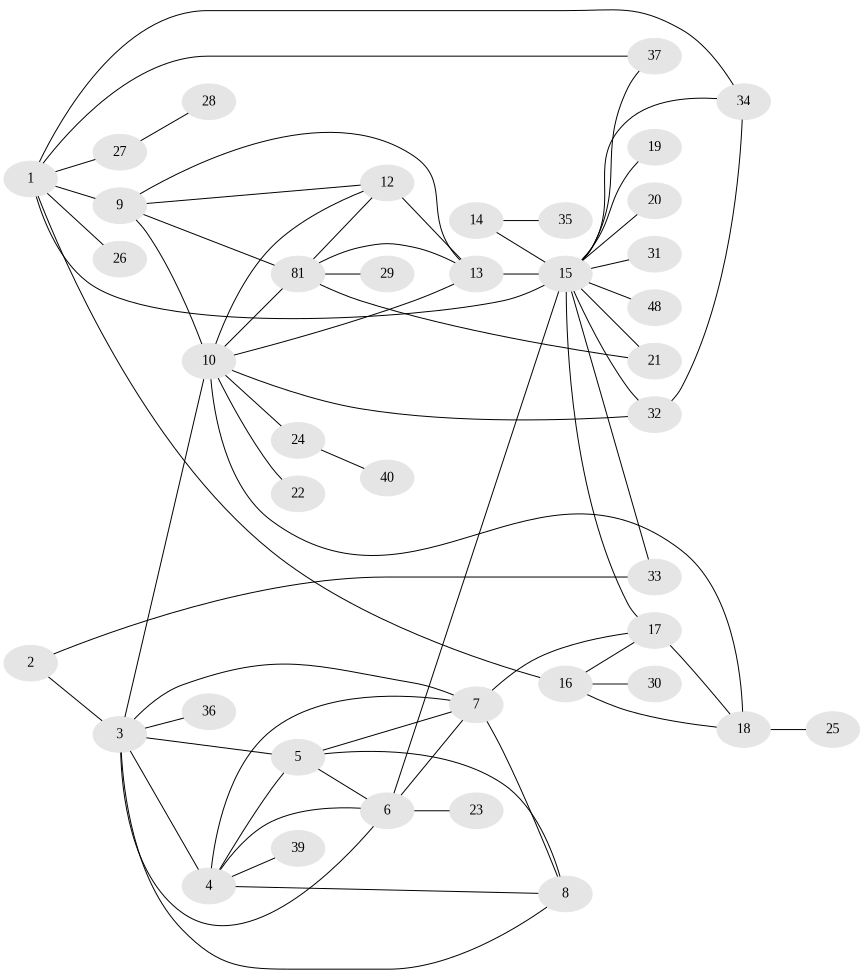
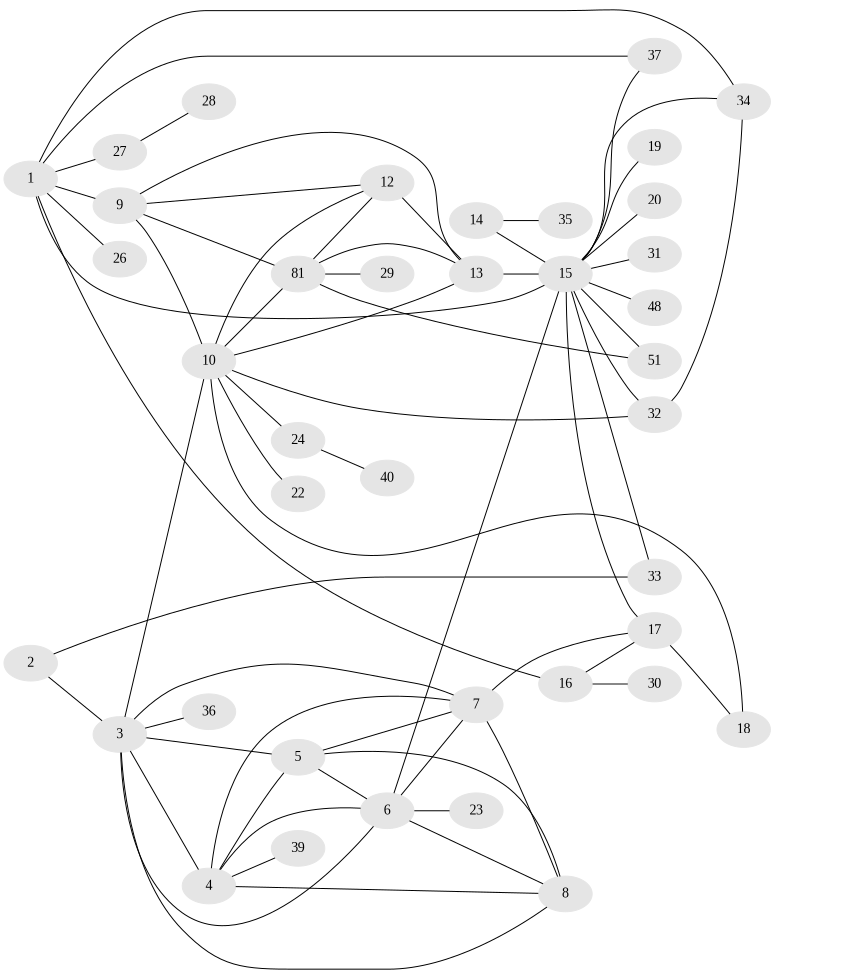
node "21": label "21" -> "51"
edge "16" -- "18": removed
node "25": removed
edge "6" -- "8": added
